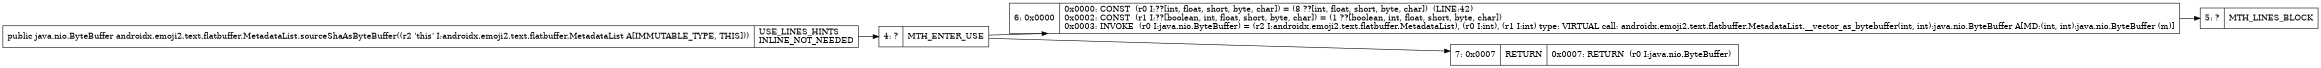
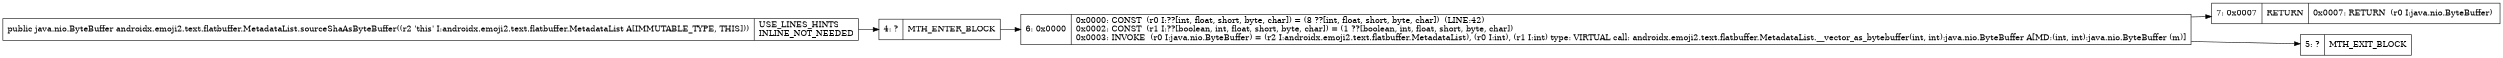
node "5: ?": text "MTH_LINES_BLOCK" -> "MTH_EXIT_BLOCK"
node "4: ?": text "MTH_ENTER_USE" -> "MTH_ENTER_BLOCK"
edge "4: ?" -> "7: 0x0007": now "6: 0x0000" -> "7: 0x0007"
